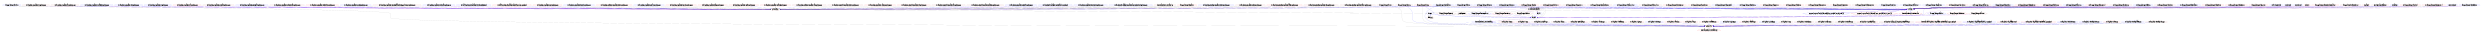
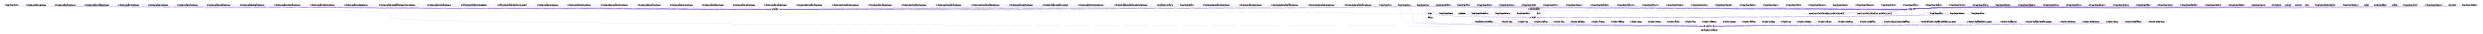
node "/home/vinay/Desktop/SS/test/inner.tar.xz": removed
